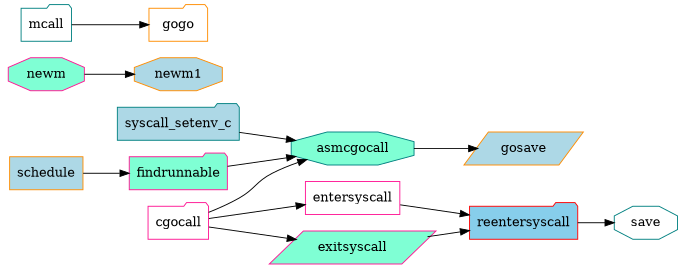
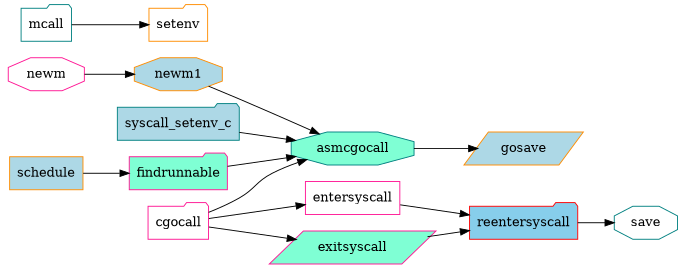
node "gogo": label "gogo" -> "setenv"
node "newm": fillcolor aquamarine -> white
edge "newm1" -> "asmcgocall": added
